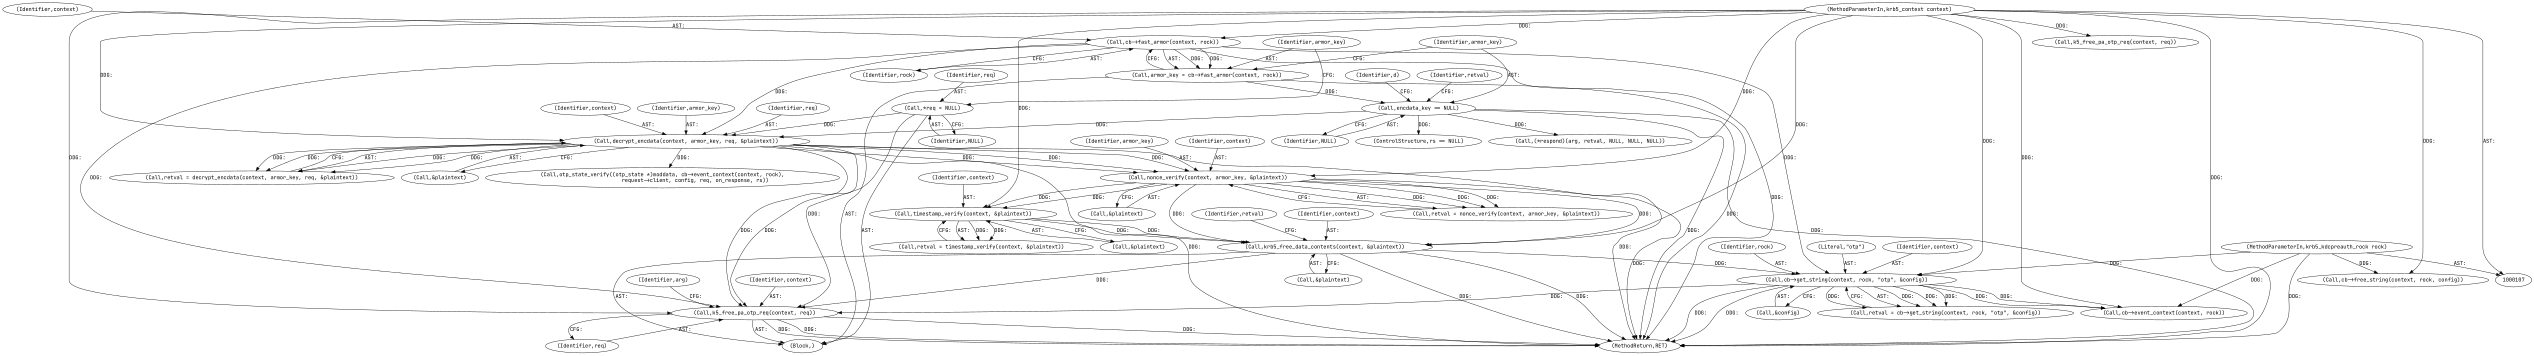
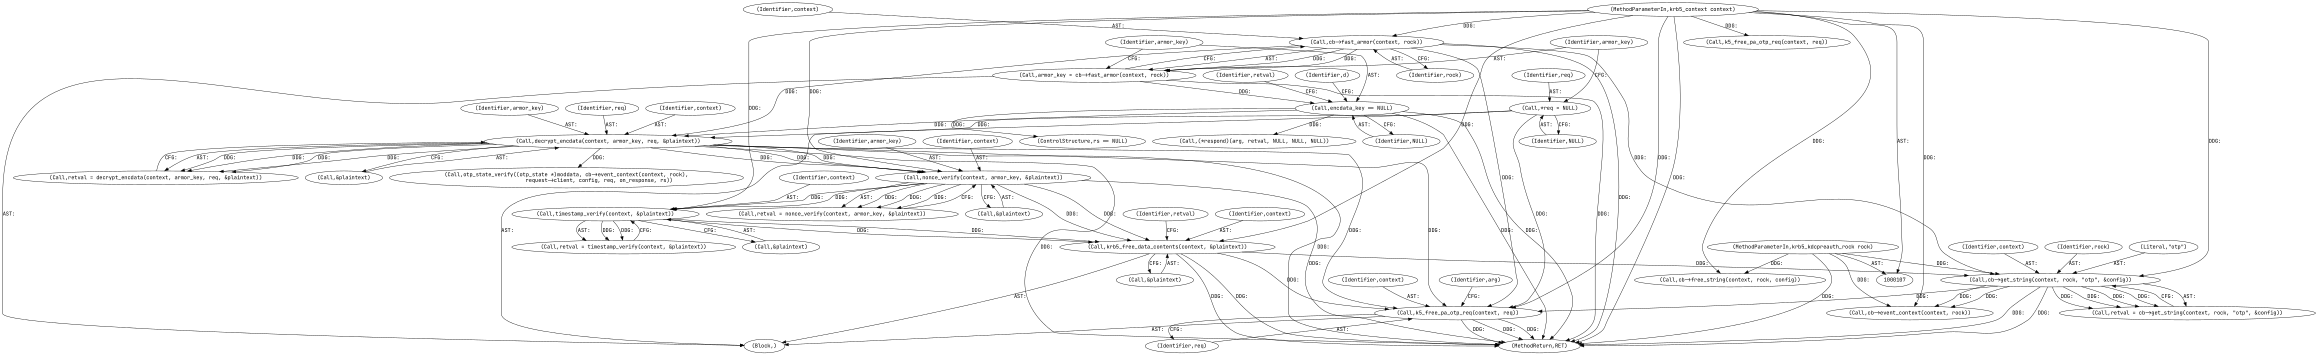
edge "(MethodParameterIn,krb5_context context)" -> "(Call,decrypt_encdata(context, armor_key, req, &plaintext))": removed, label "DDG:"
node "(Call,&config)": removed
